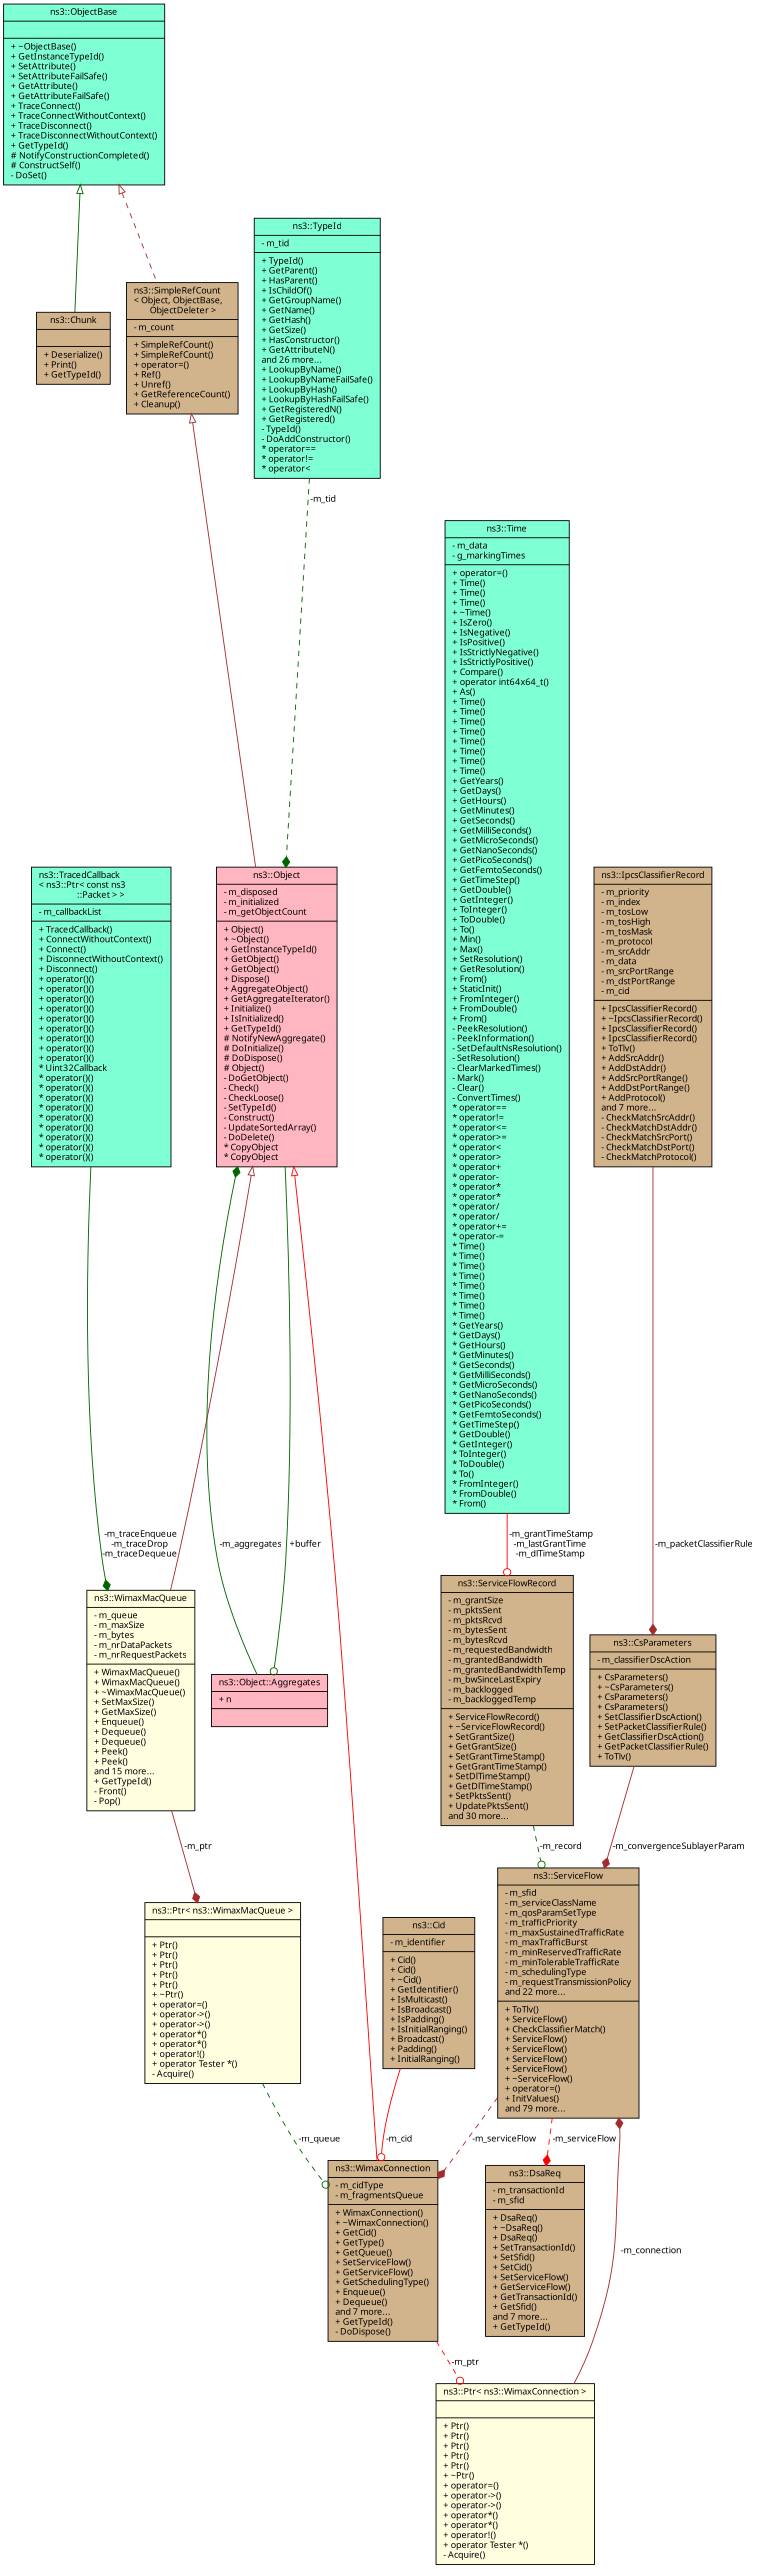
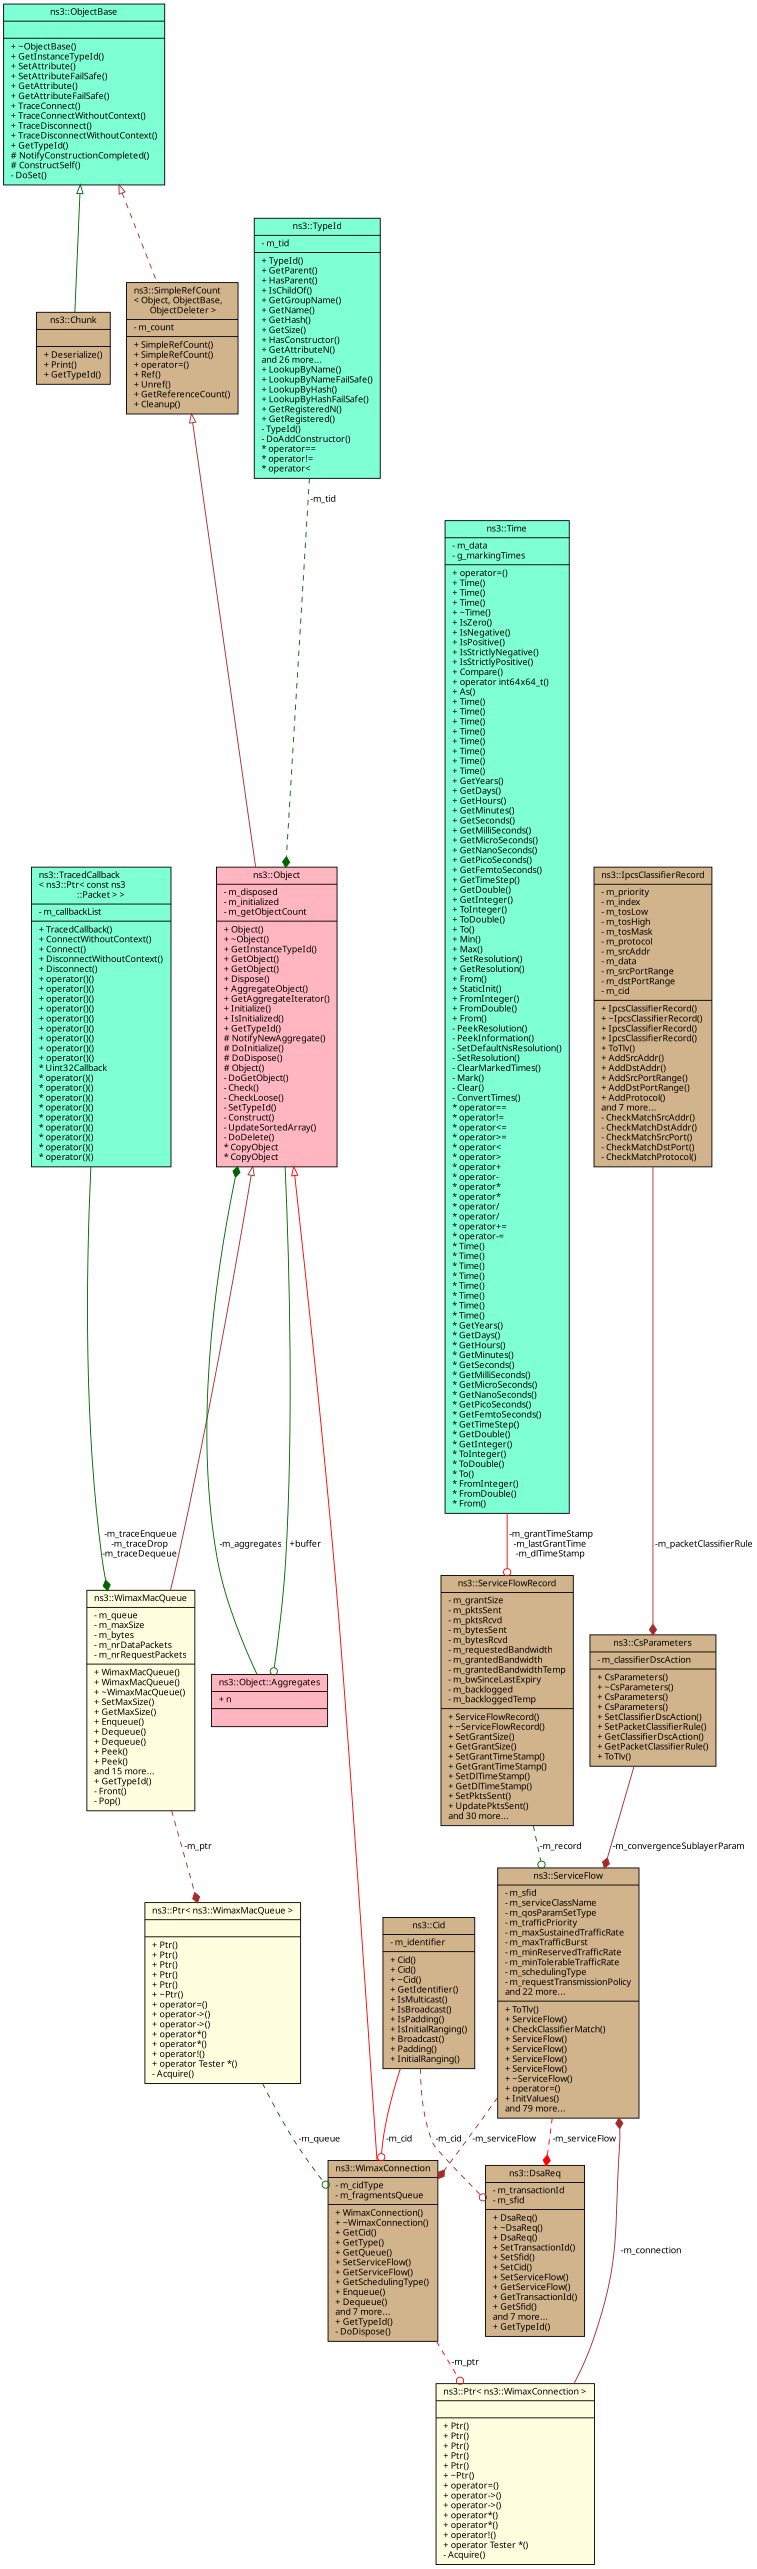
edge "ns3::WimaxMacQueue" -> "ns3::Ptr< ns3::WimaxMacQueue >": style solid -> dashed
edge "ns3::Cid" -> "ns3::DsaReq": added, label "-m_cid"
